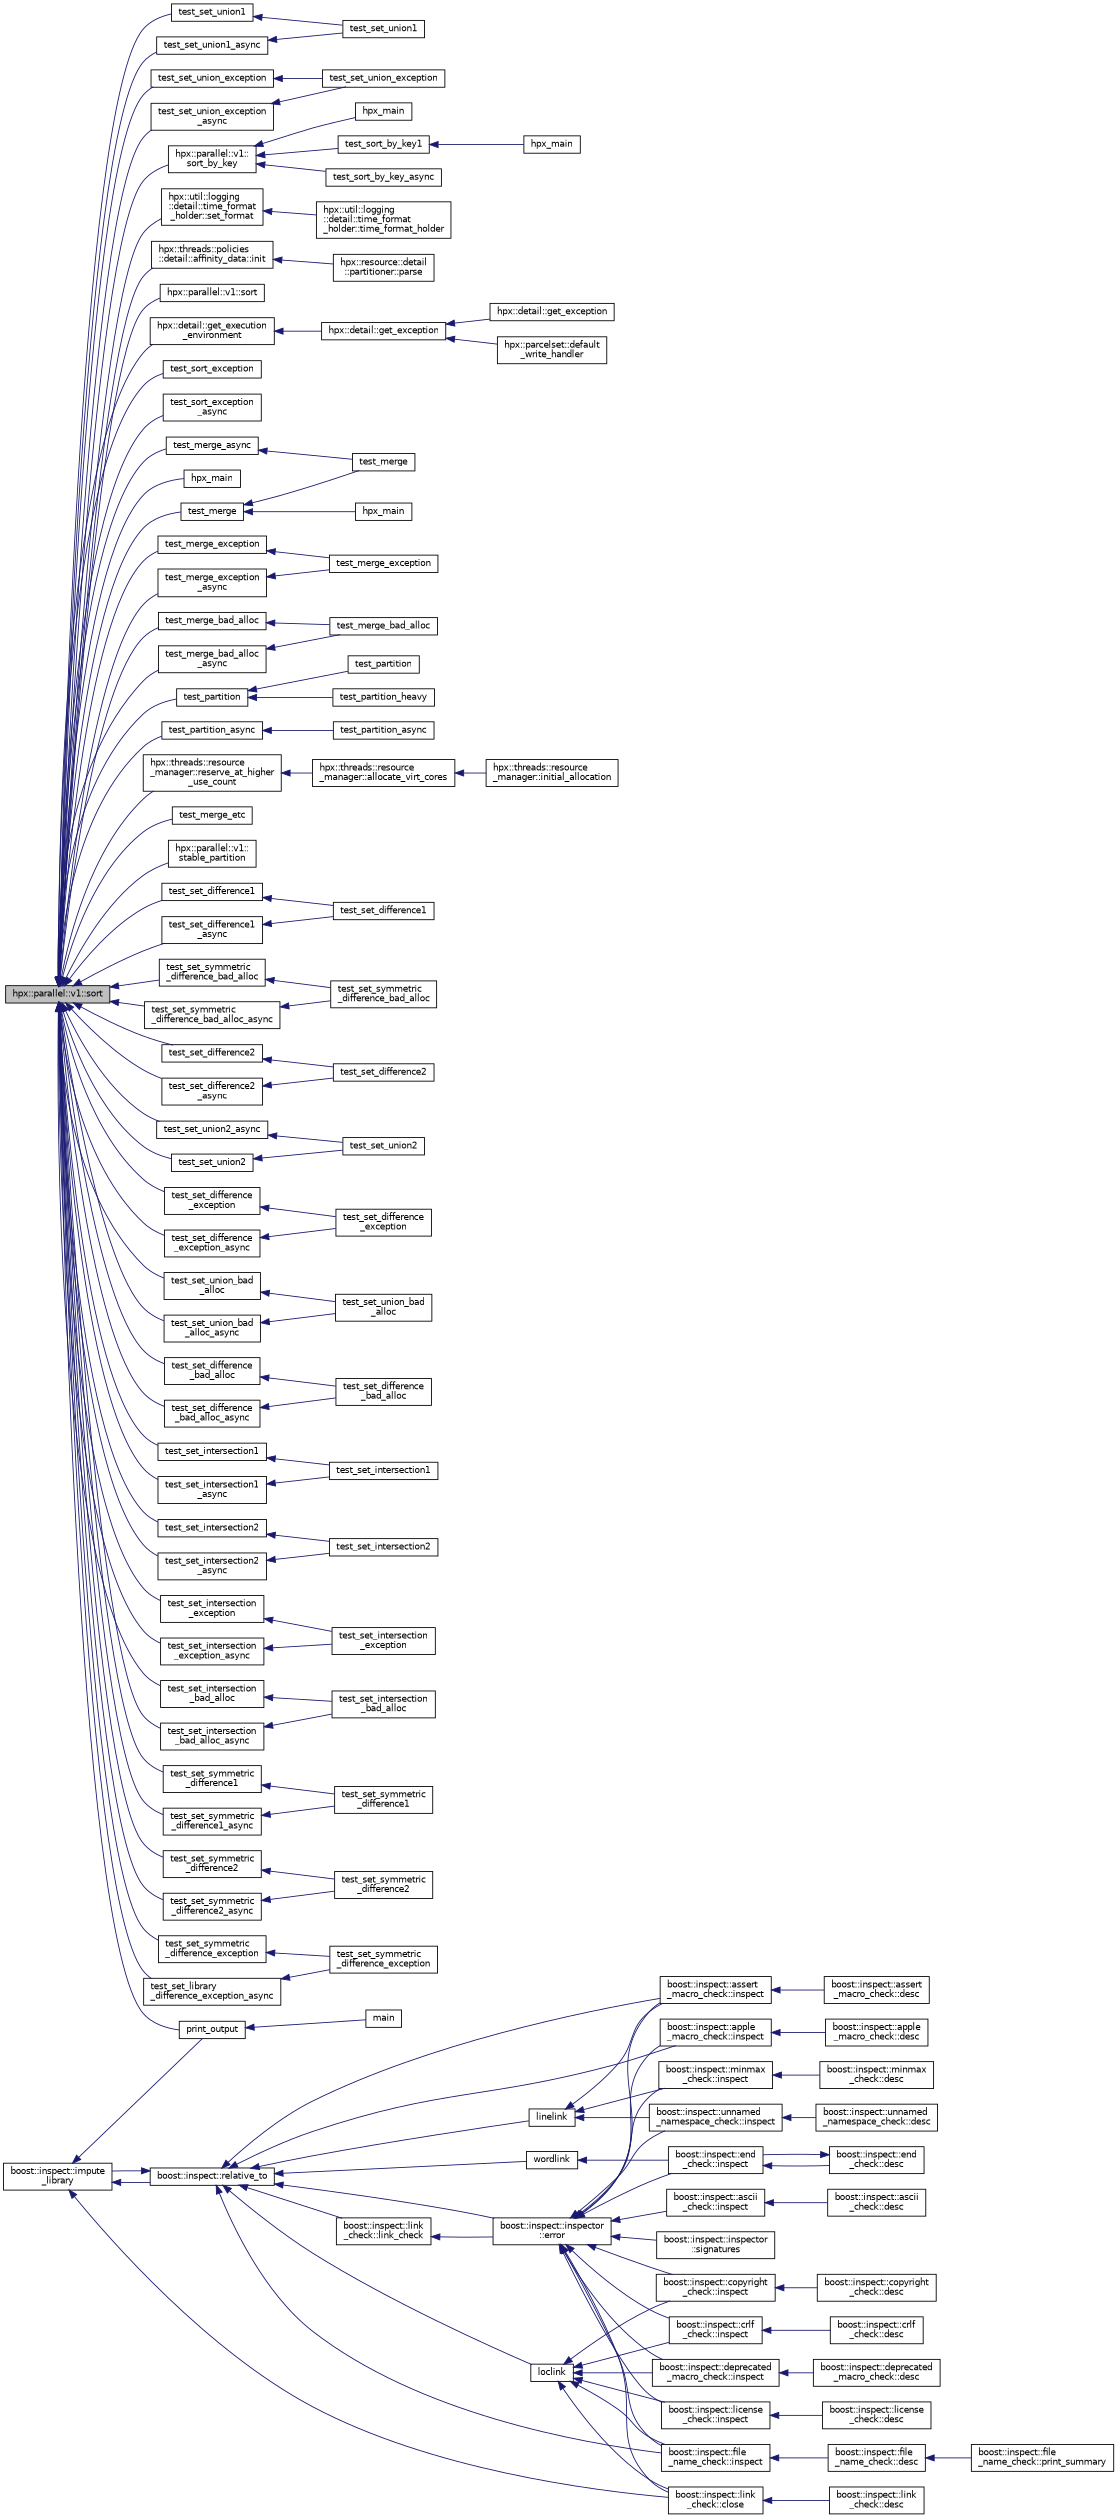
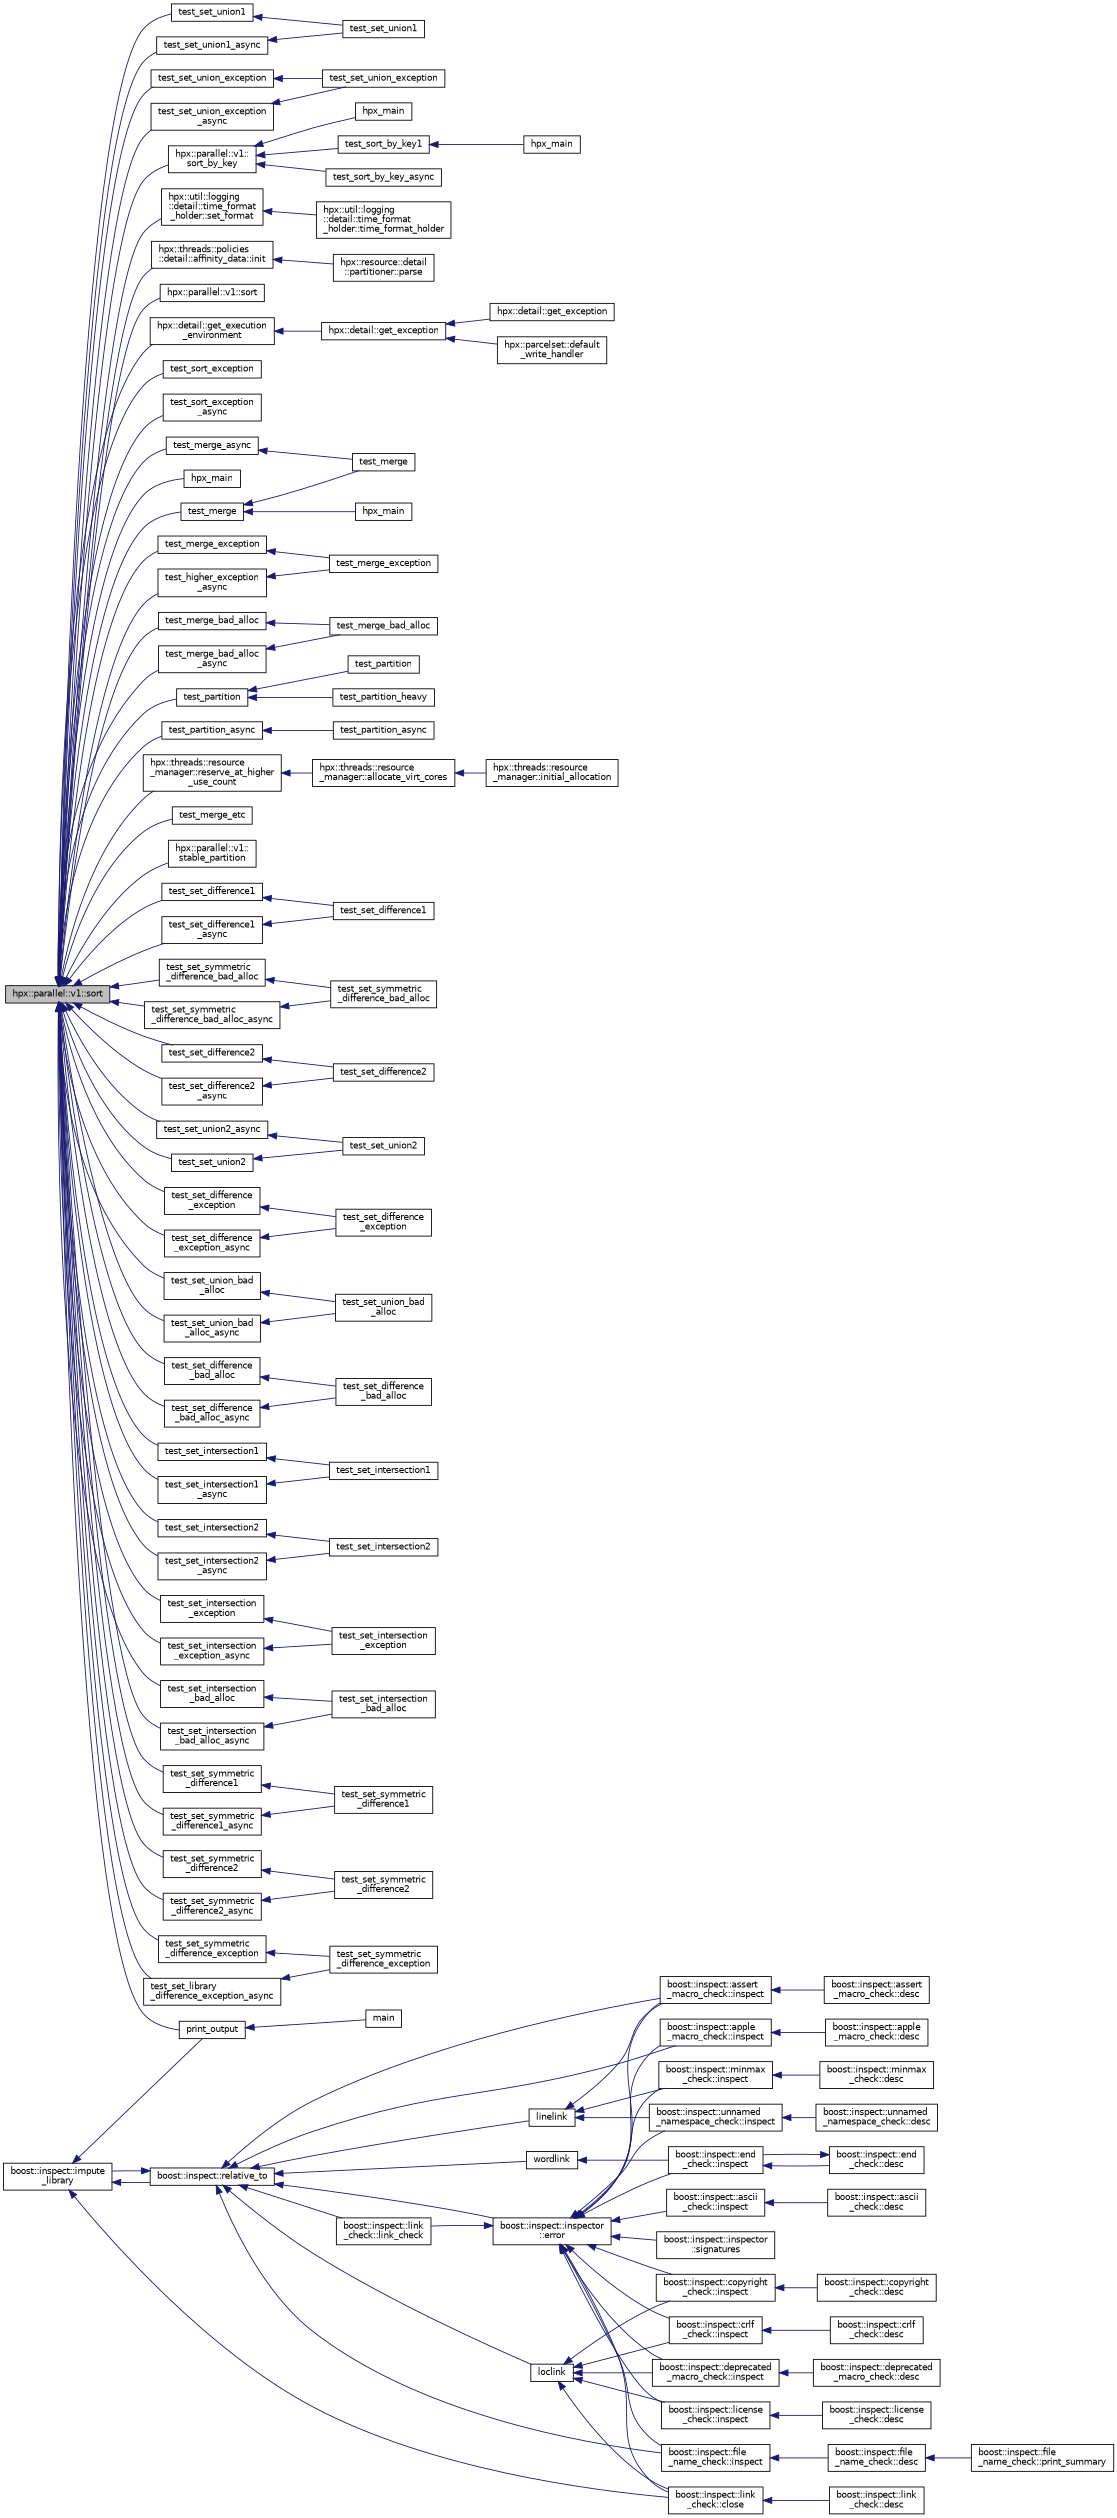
node "test_merge_exception _async": label "test_merge_exception _async" -> "test_higher_exception _async"
edge "boost::inspect::inspector ::error" -> "boost::inspect::link _check::link_check": reversed
edge "boost::inspect::file _name_check::inspect" -> "loclink": removed
